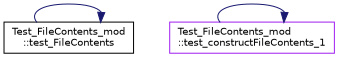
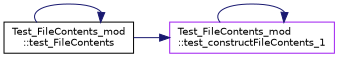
edge "Test_FileContents_mod ::test_FileContents" -> "Test_FileContents_mod ::test_constructFileContents_1": added
